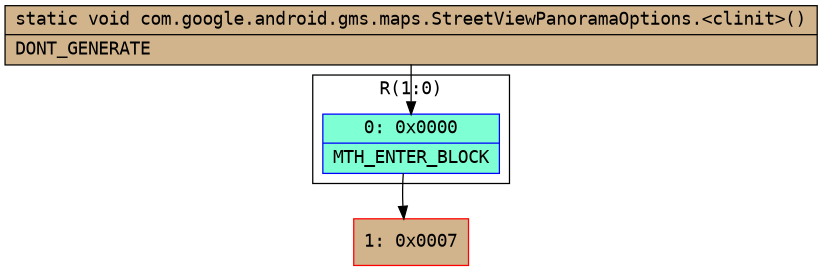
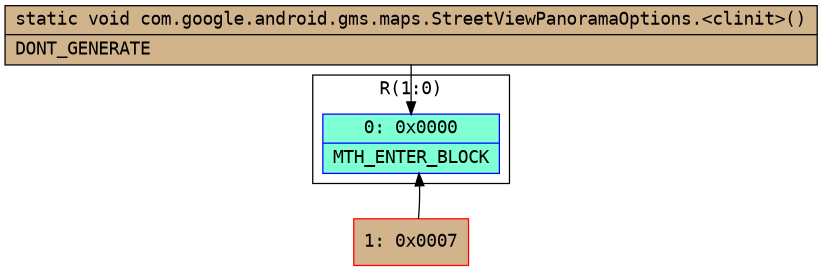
edge "0: 0x0000" -> "1: 0x0007": reversed
